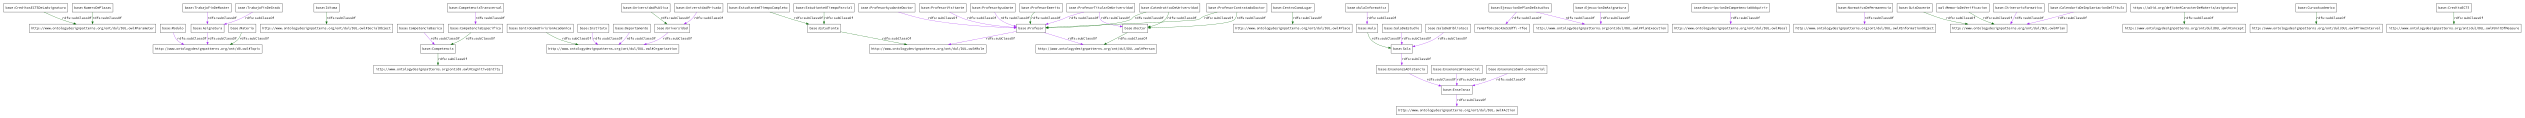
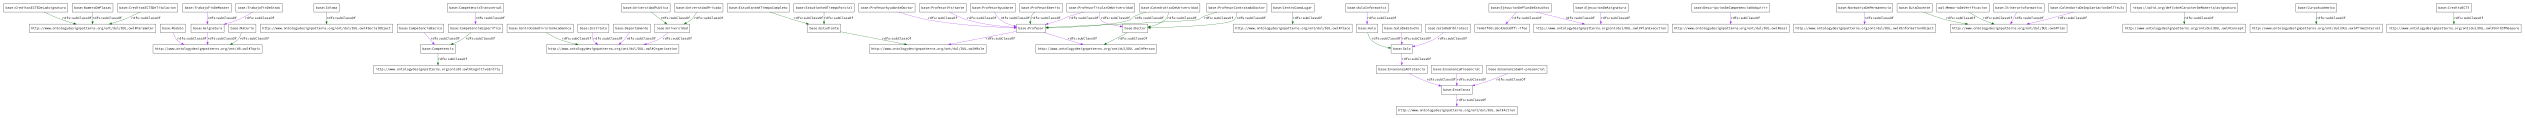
node "base:CreditosECTSDeTitulacion": added
edge "base:UniversidadPrivada" -> "base:Universidad": color purple -> darkgreen
